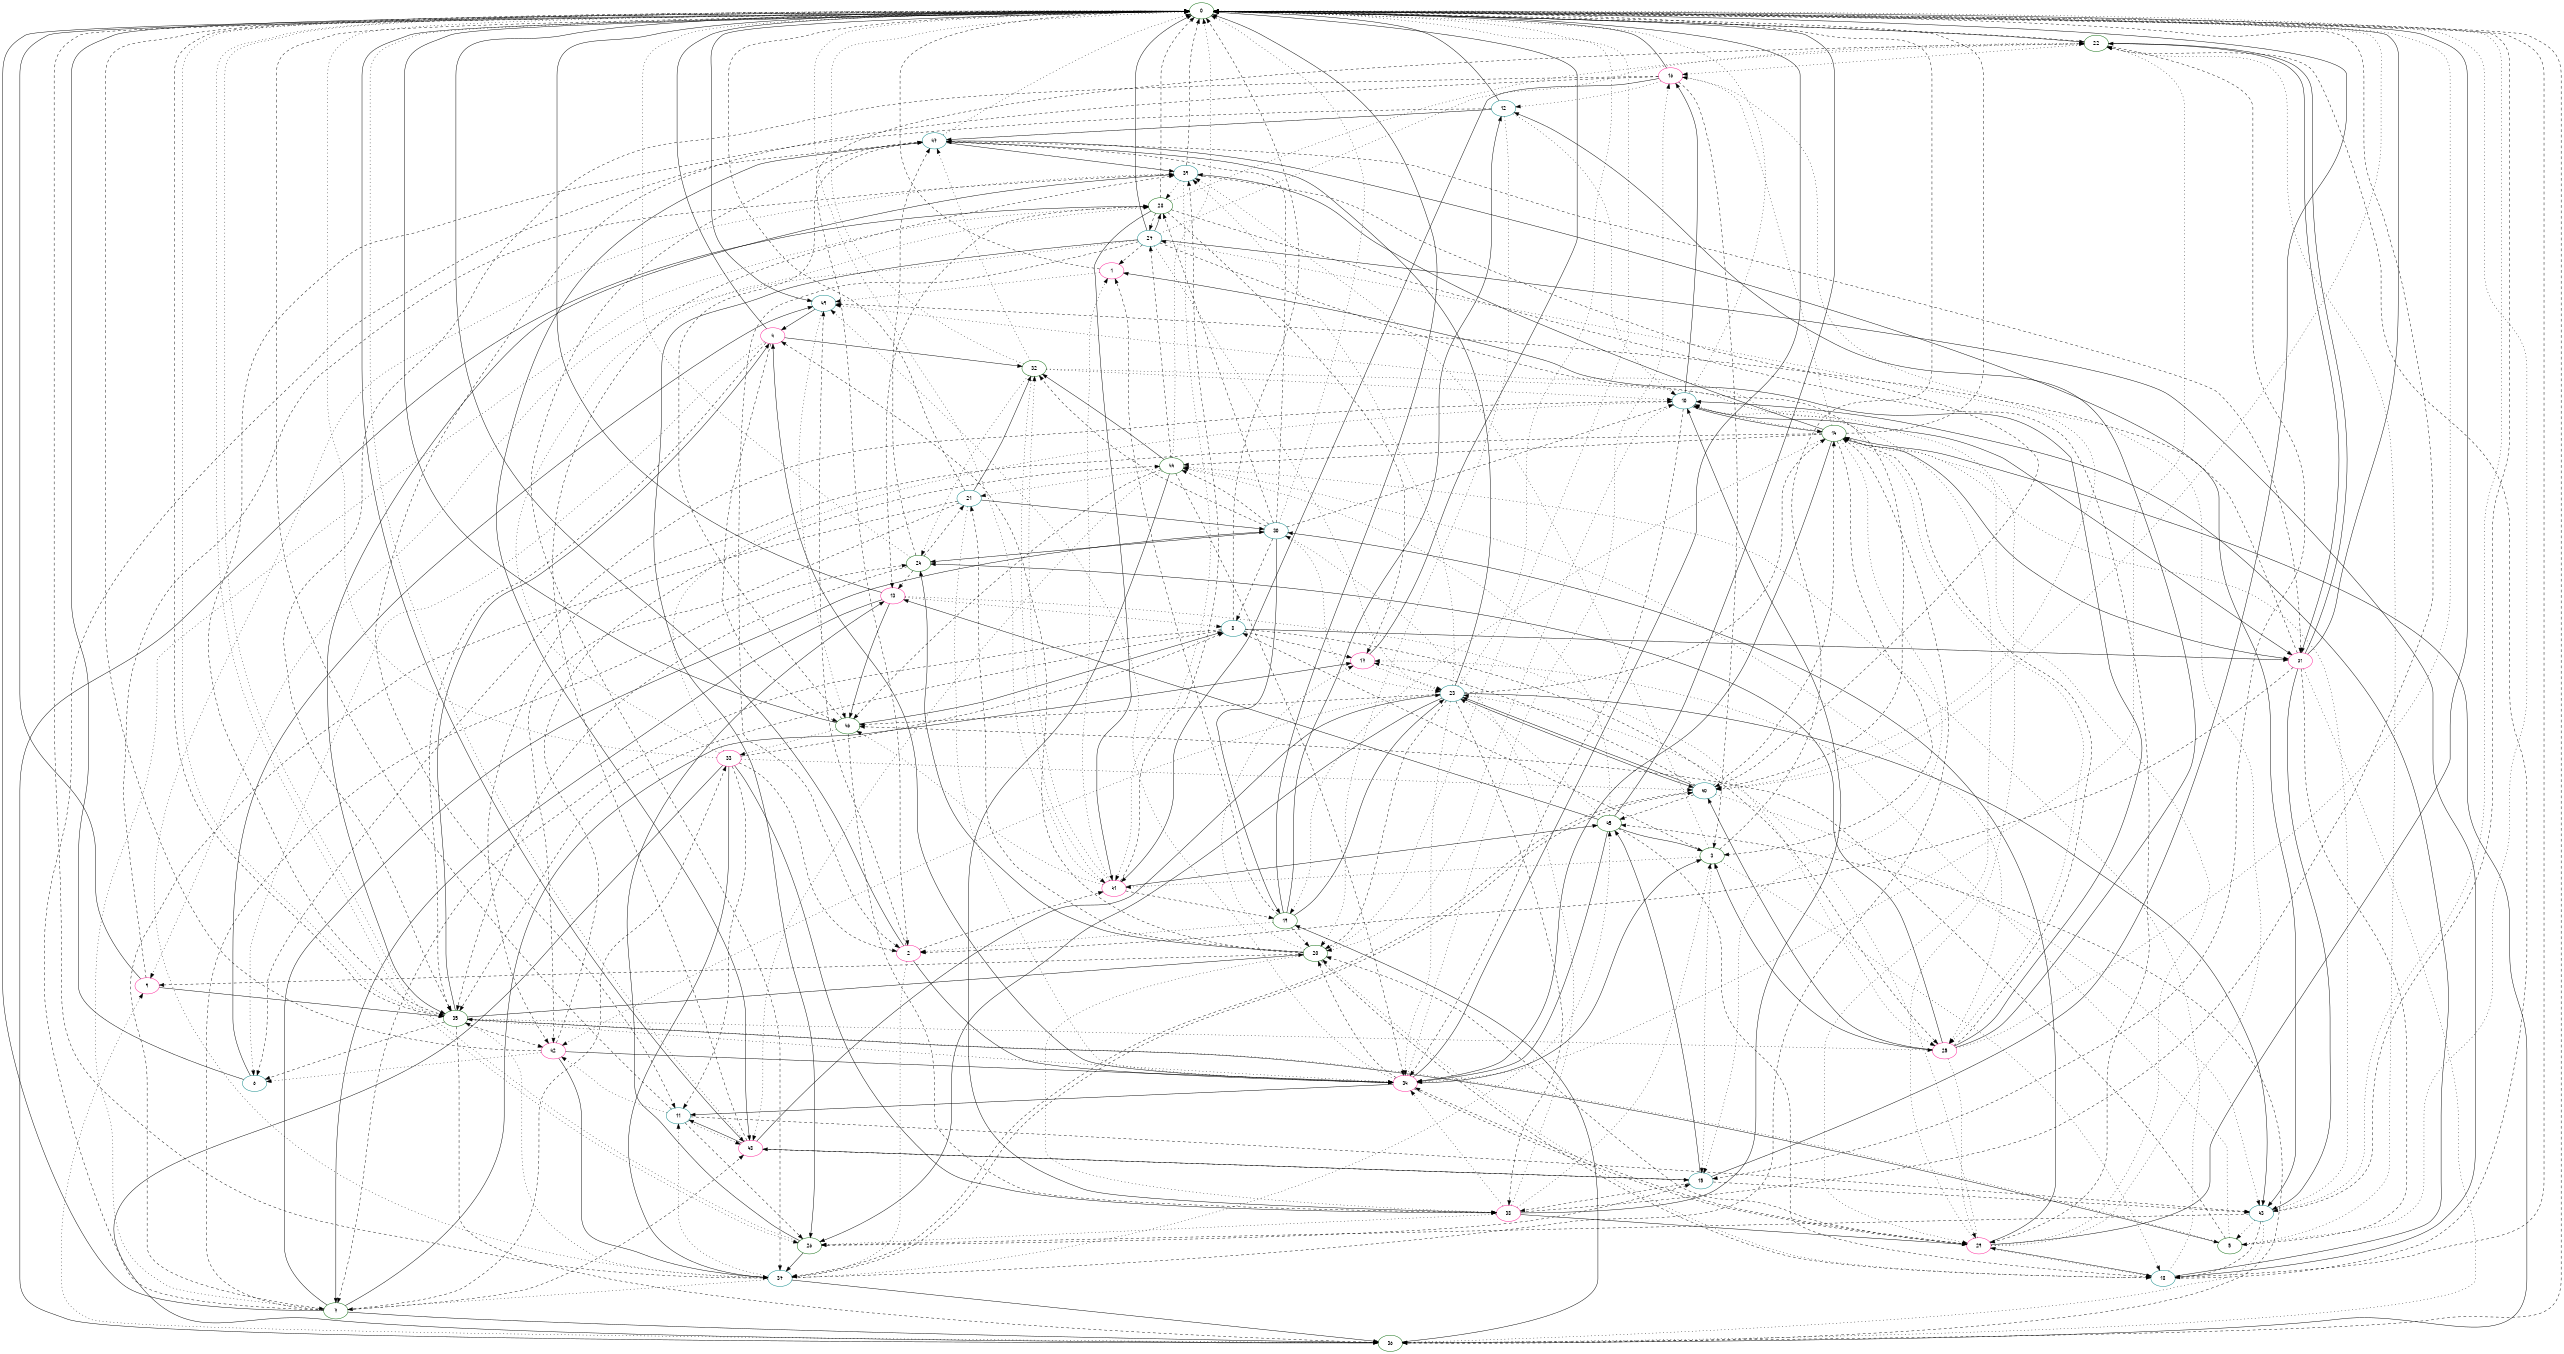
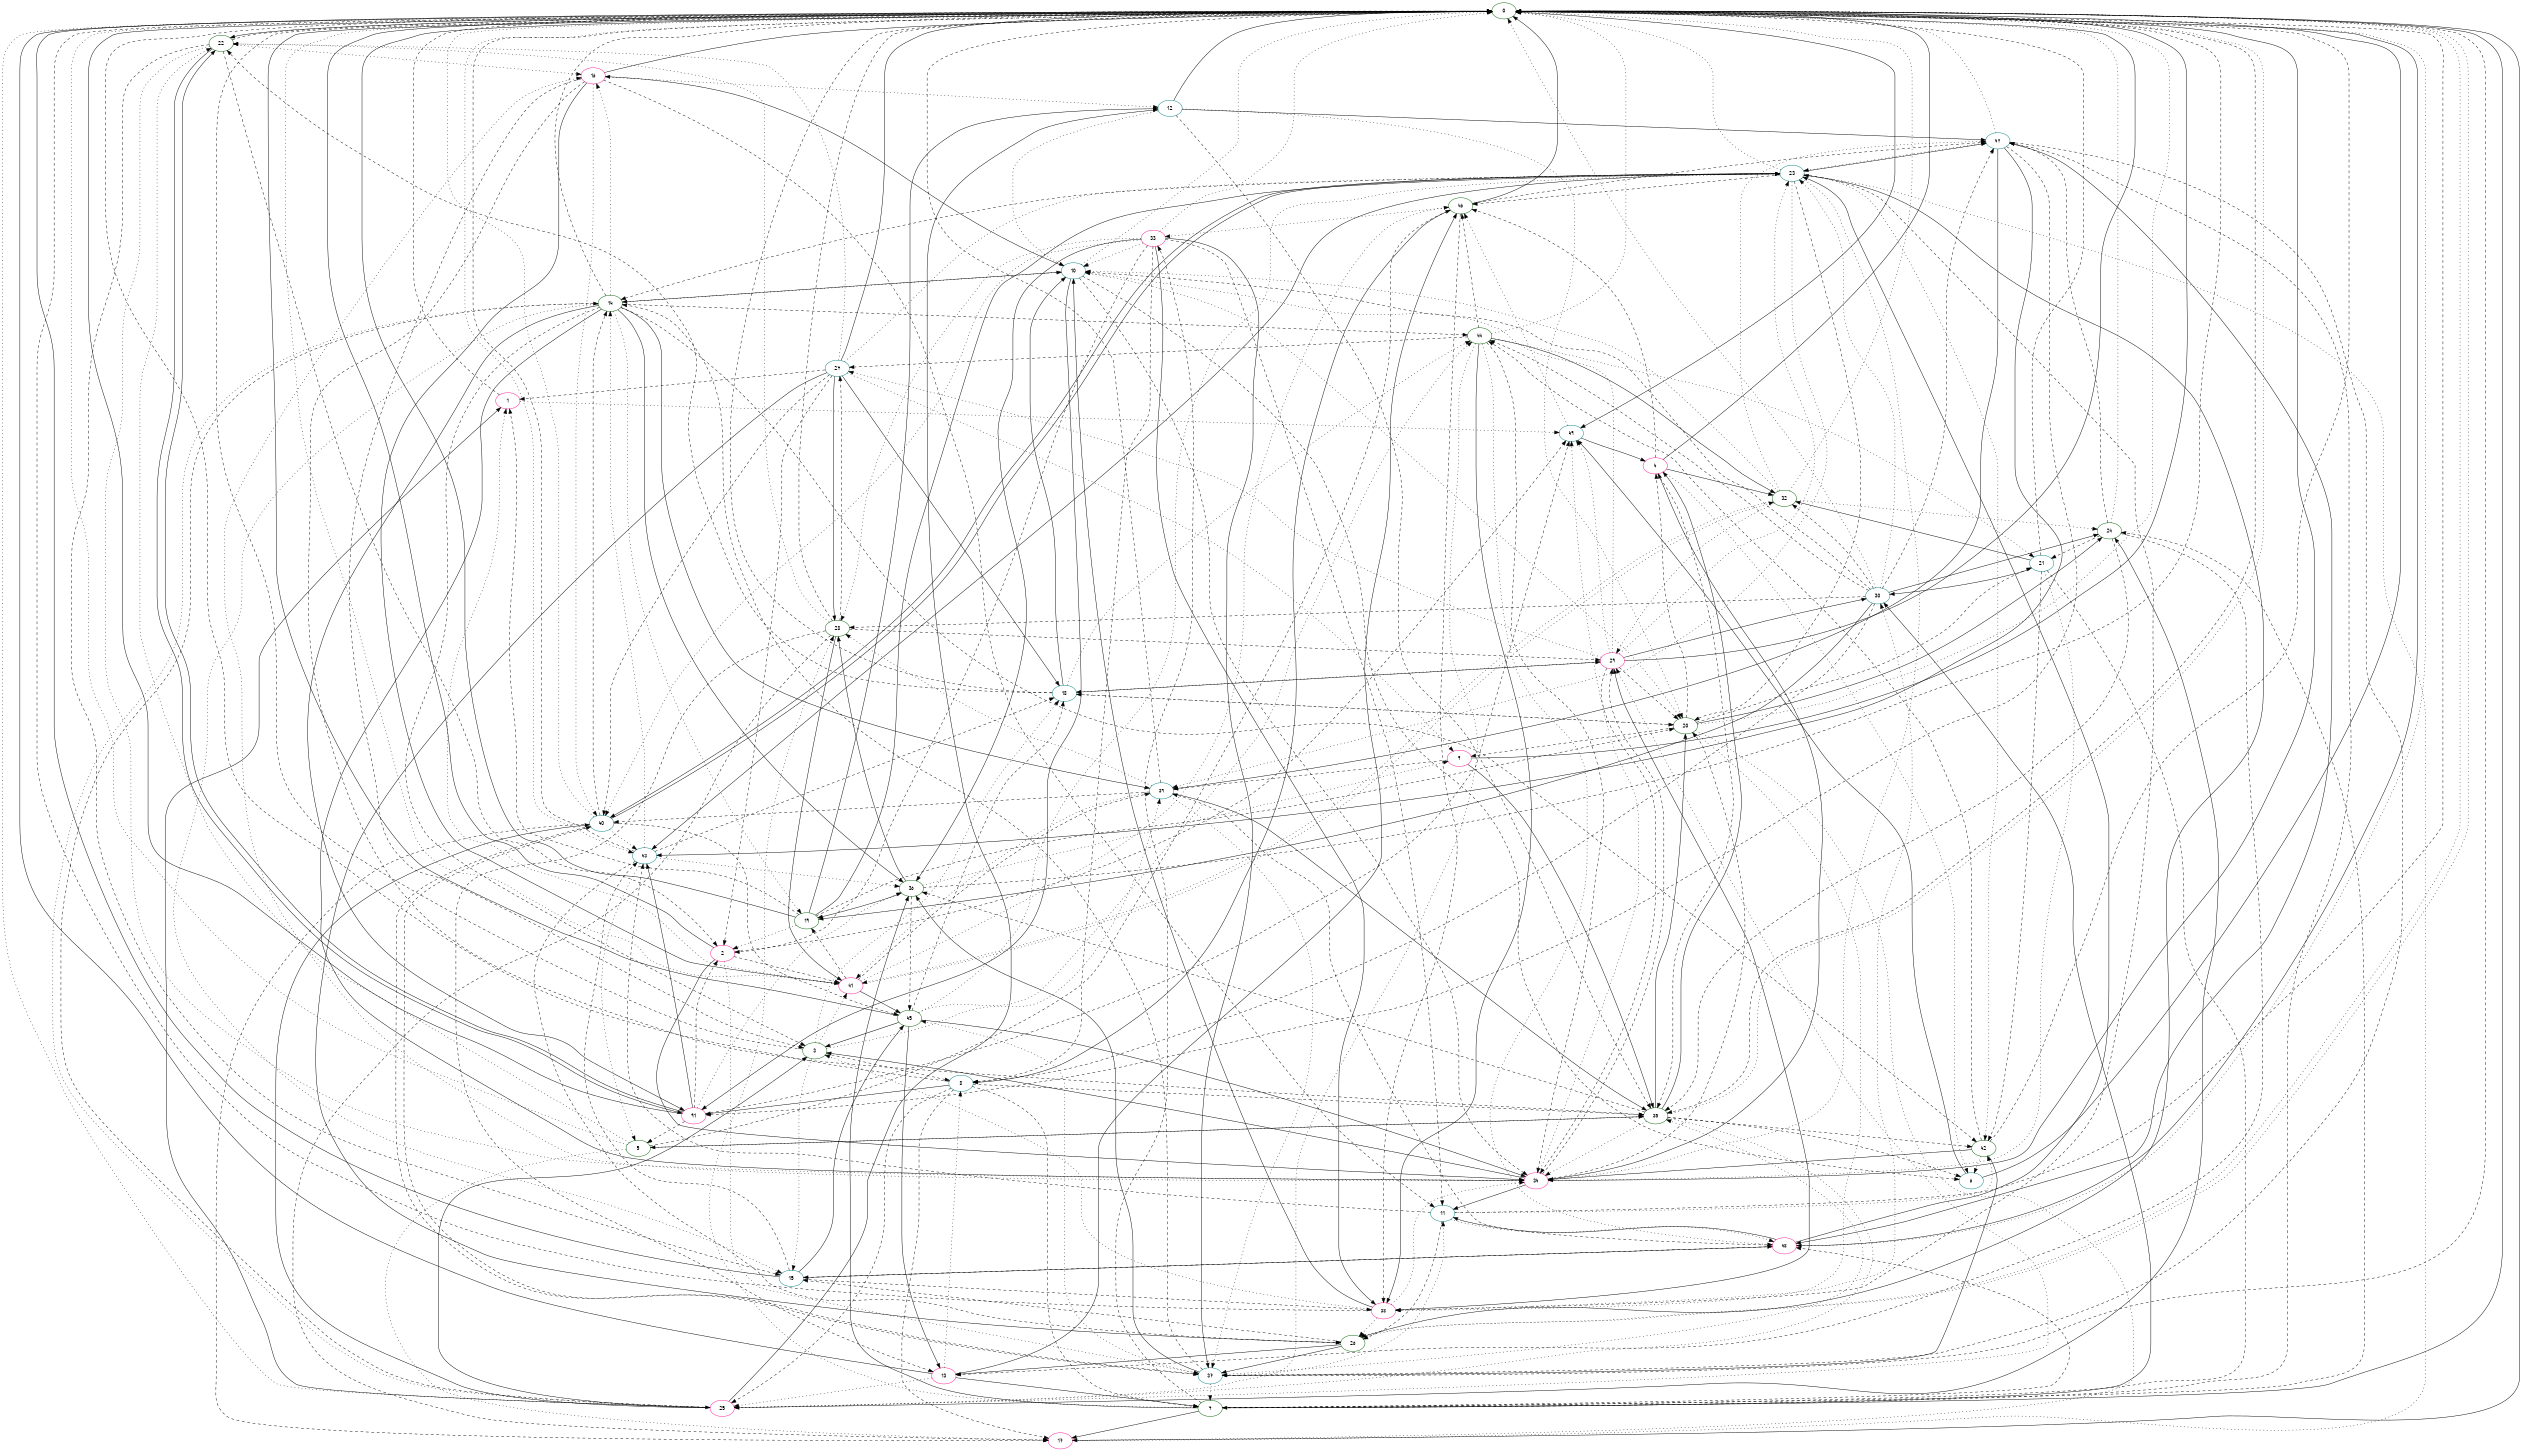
edge "47" -> "23": added
node "31": label "31" -> "91"
node "42": color deeppink -> darkgreen
